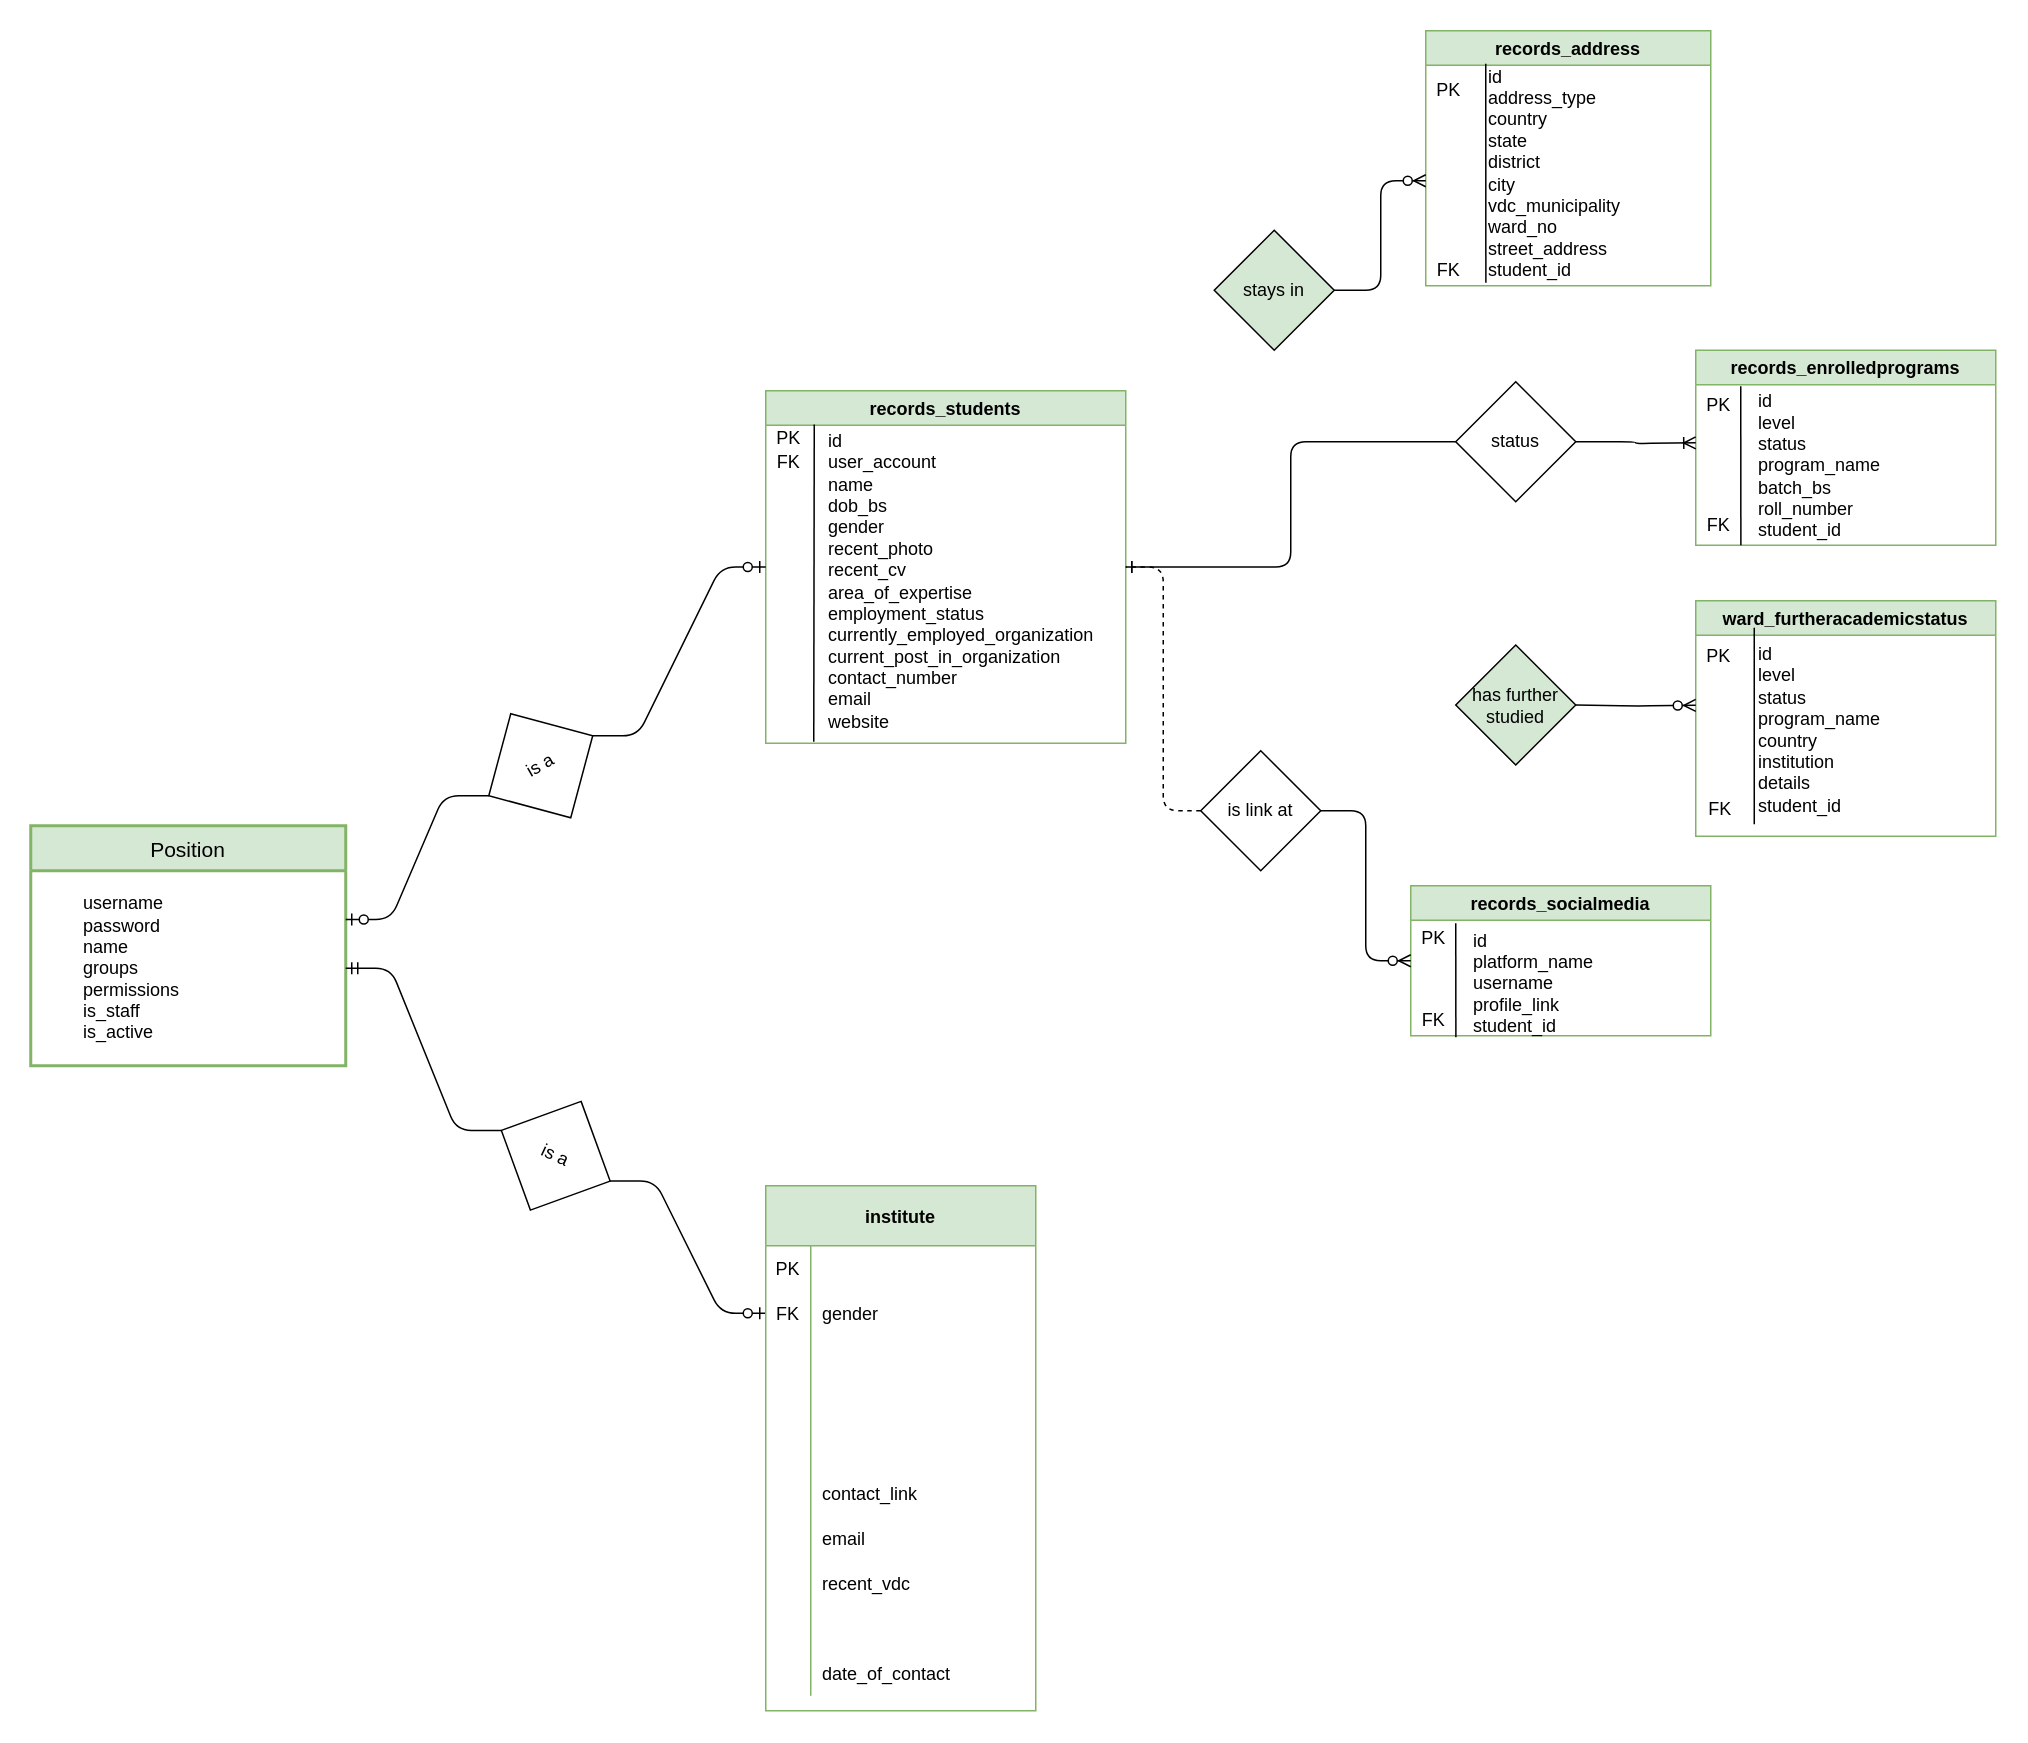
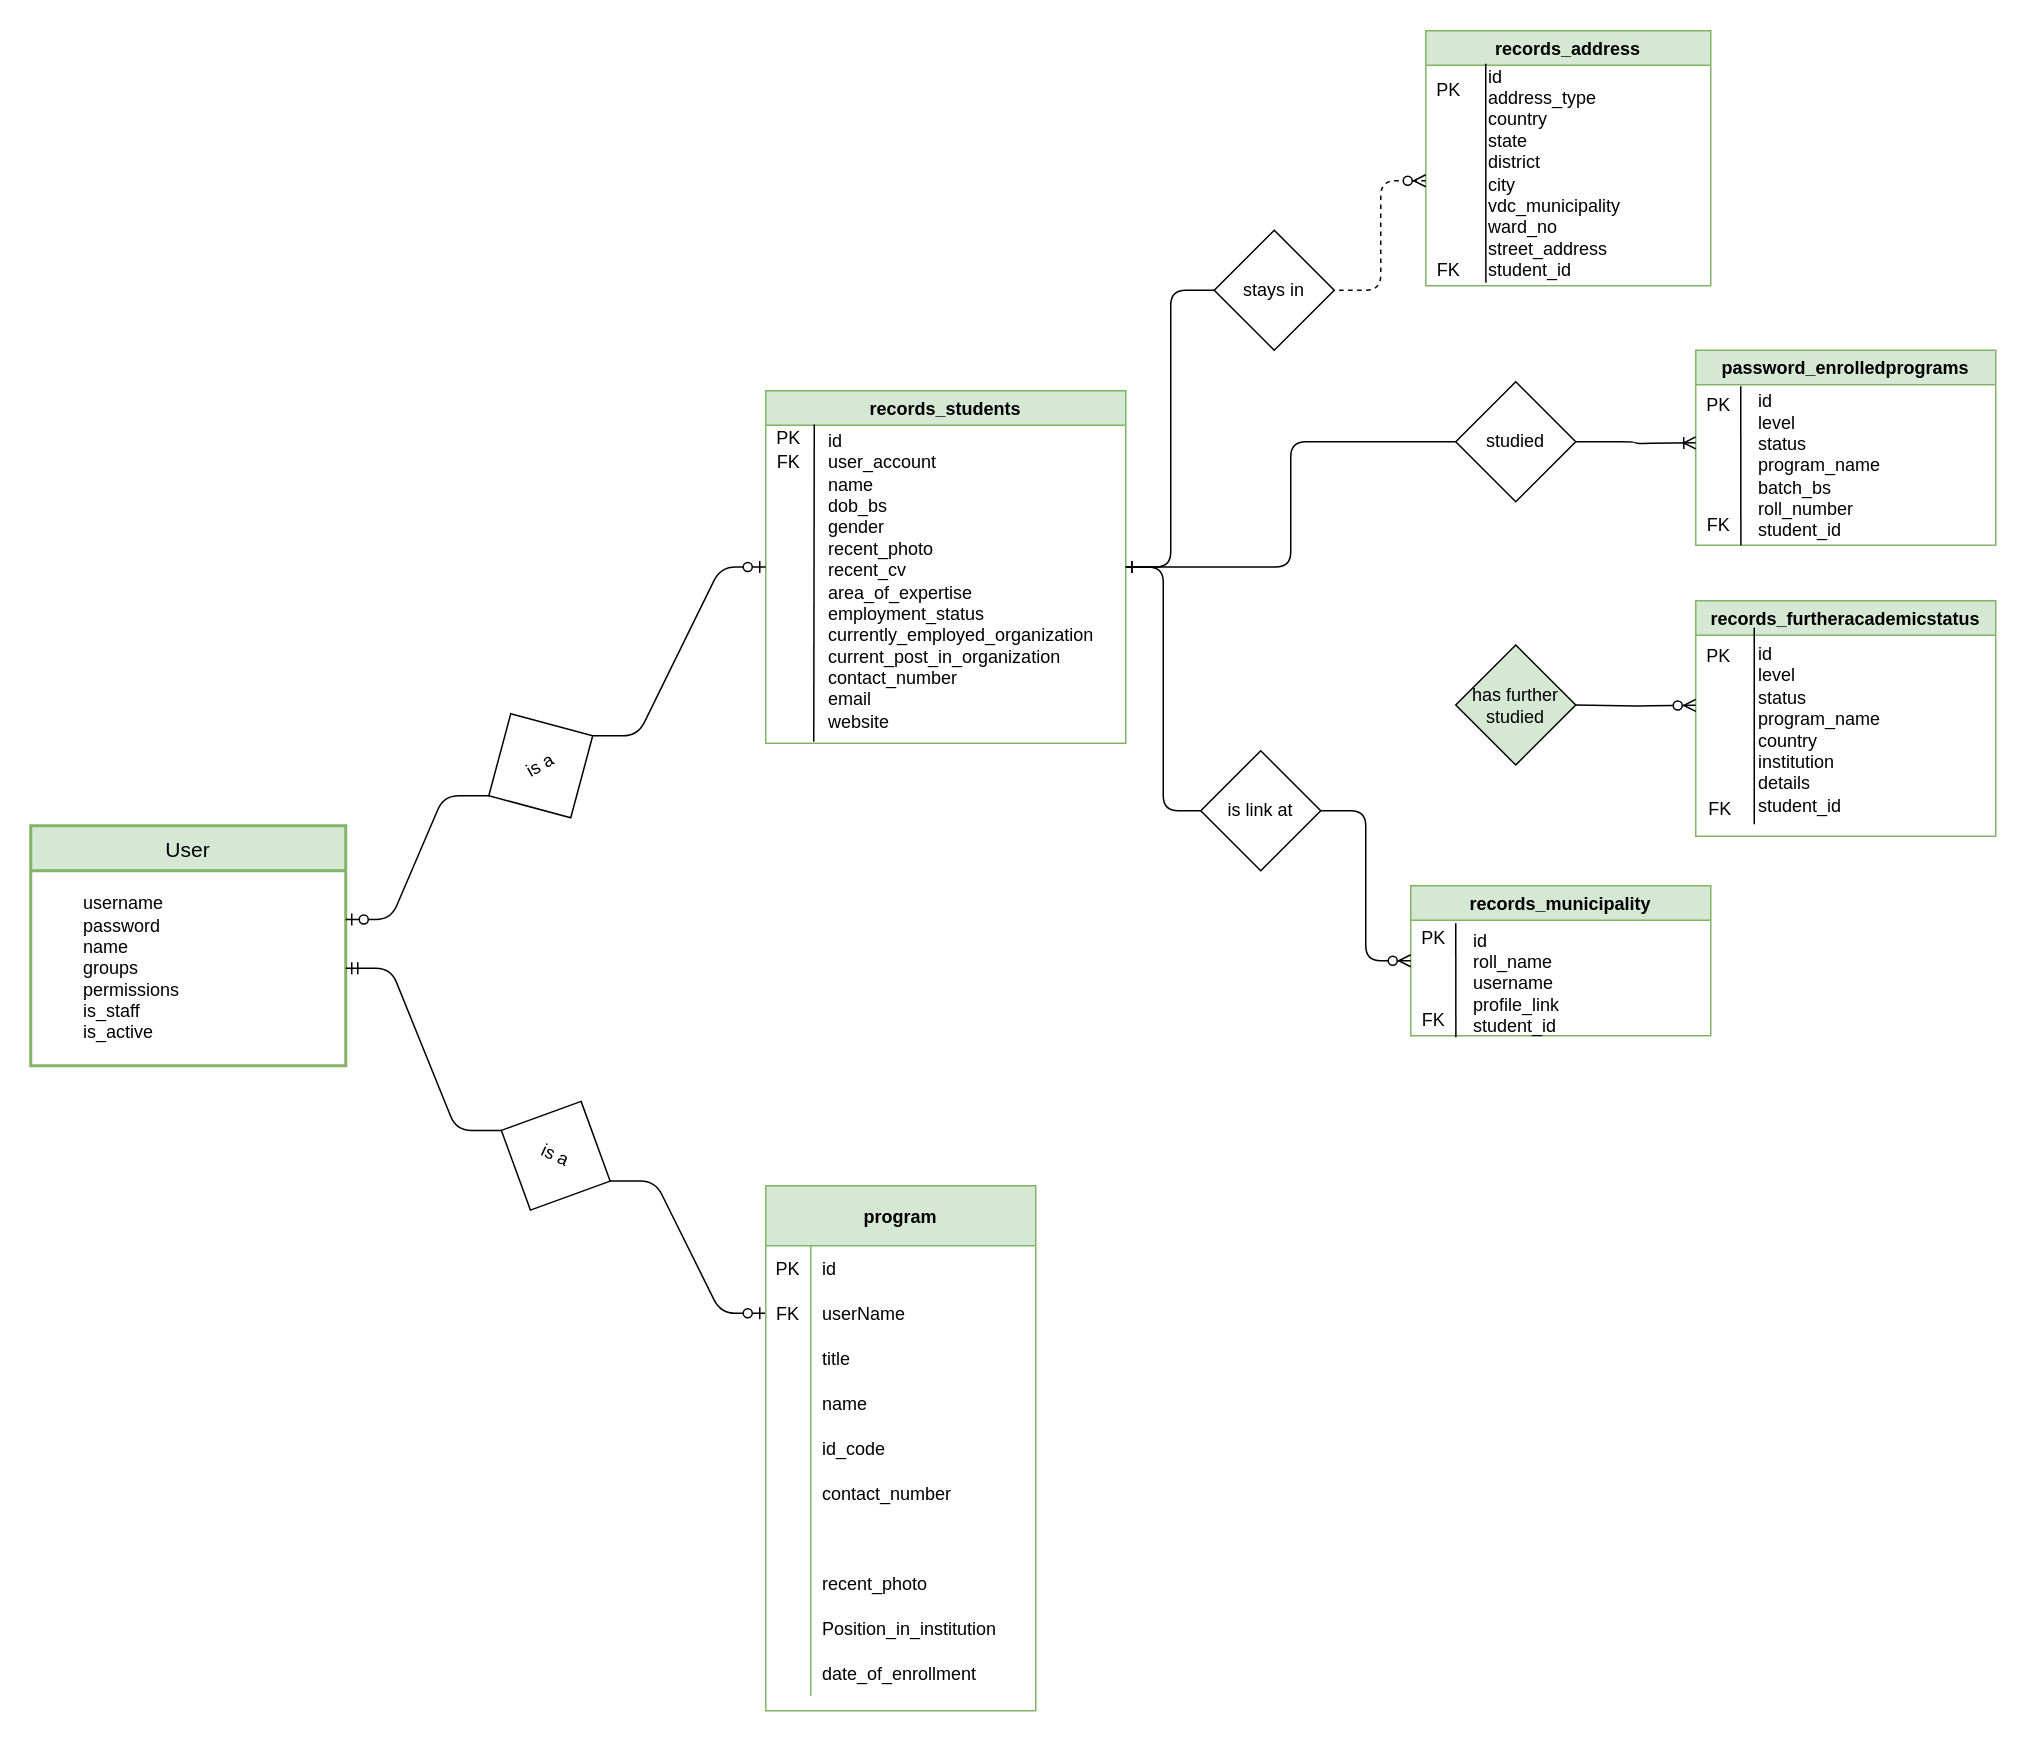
edge "stays in" -> "records_address": style solid -> dashed
node "stays in": fillcolor #d5e8d4 -> #ffffff
node "records_enrolledprograms": label "records_enrolledprograms" -> "password_enrolledprograms"
edge "stays in" -> "records_students": added
node "status": label "status" -> "studied"
node "ward_furtheracademicstatus": label "ward_furtheracademicstatus" -> "records_furtheracademicstatus"
edge "is link at" -> "records_students": style dashed -> solid
node "Position": label "Position" -> "User"
node "records_socialmedia": label "records_socialmedia" -> "records_municipality"
node "id platform_name username profile_link student_id": label "id platform_name username profile_link student_id" -> "id roll_name username profile_link student_id"
node "institute": label "institute" -> "program"
node "id": added
node "gender": label "gender" -> "userName"
node "title": added
node "name": added
node "id_code": added
node "contact_link": label "contact_link" -> "contact_number"
node "email": removed
node "recent_vdc": label "recent_vdc" -> "recent_photo"
node "Position_in_institution": added
node "date_of_contact": label "date_of_contact" -> "date_of_enrollment"
